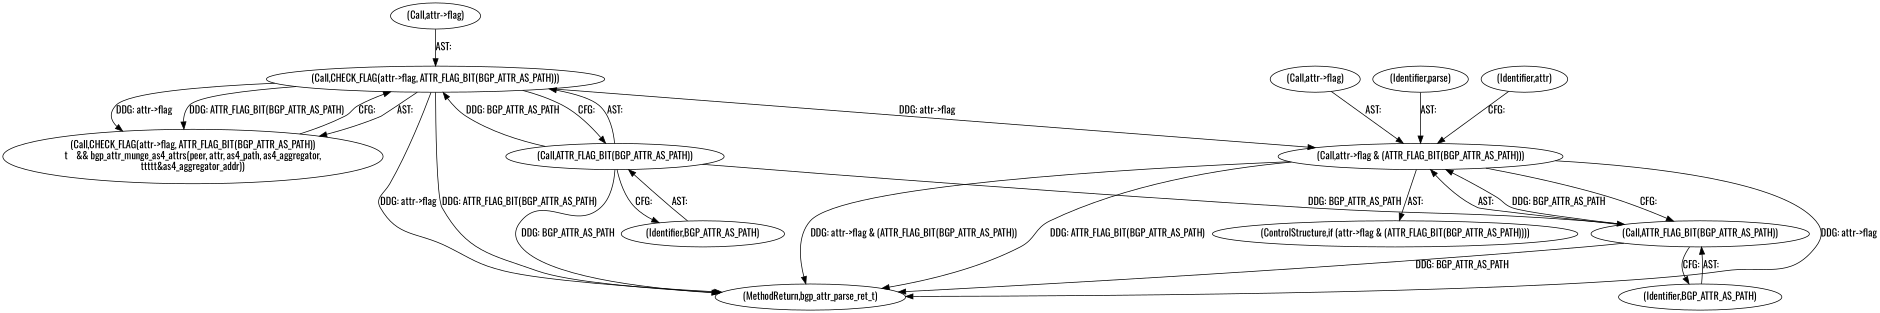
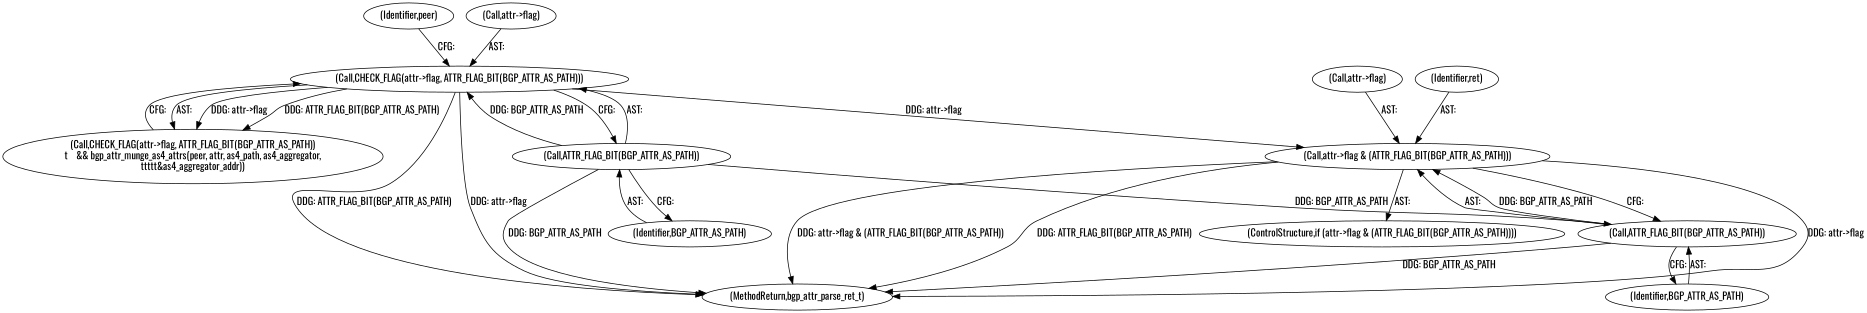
node "(Identifier,peer)": added
node "(Identifier,parse)": label "(Identifier,parse)" -> "(Identifier,ret)"
node "(Identifier,attr)": removed
